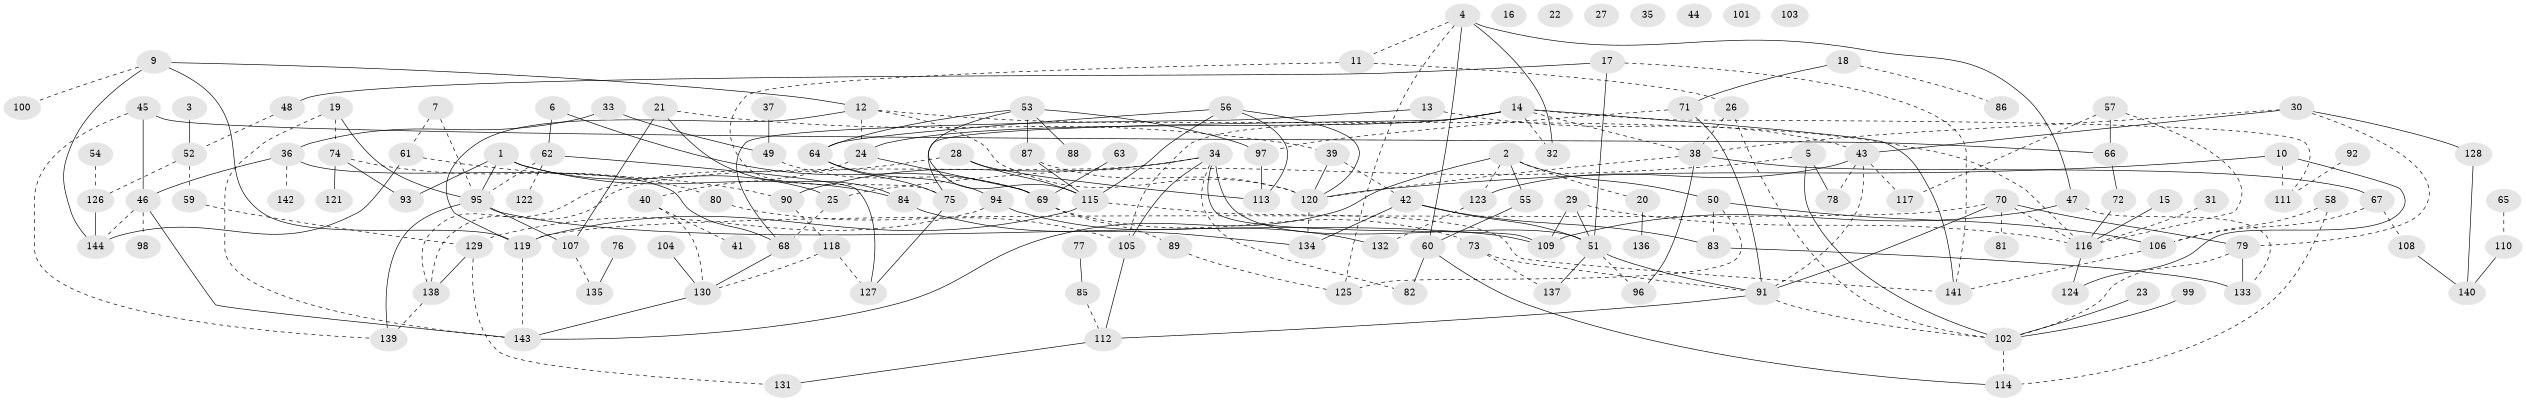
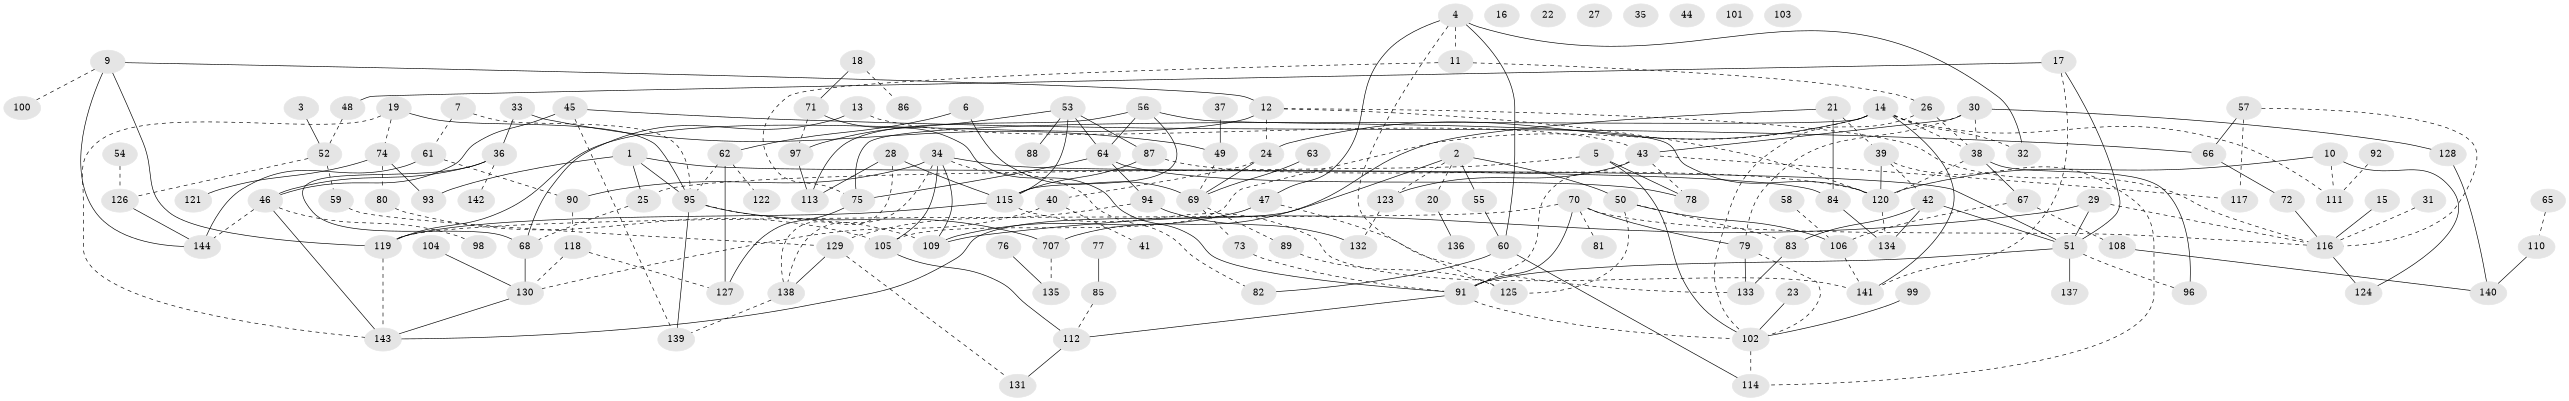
edge "64" -- "78": added
edge "95" -- "109": style solid -> dashed
node "107": label "107" -> "707"
edge "73" -- "137": removed
edge "58" -- "114": now "39" -- "114"
